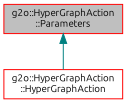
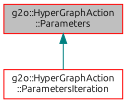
node "g2o::HyperGraphAction ::HyperGraphAction": label "g2o::HyperGraphAction ::HyperGraphAction" -> "g2o::HyperGraphAction ::ParametersIteration"
